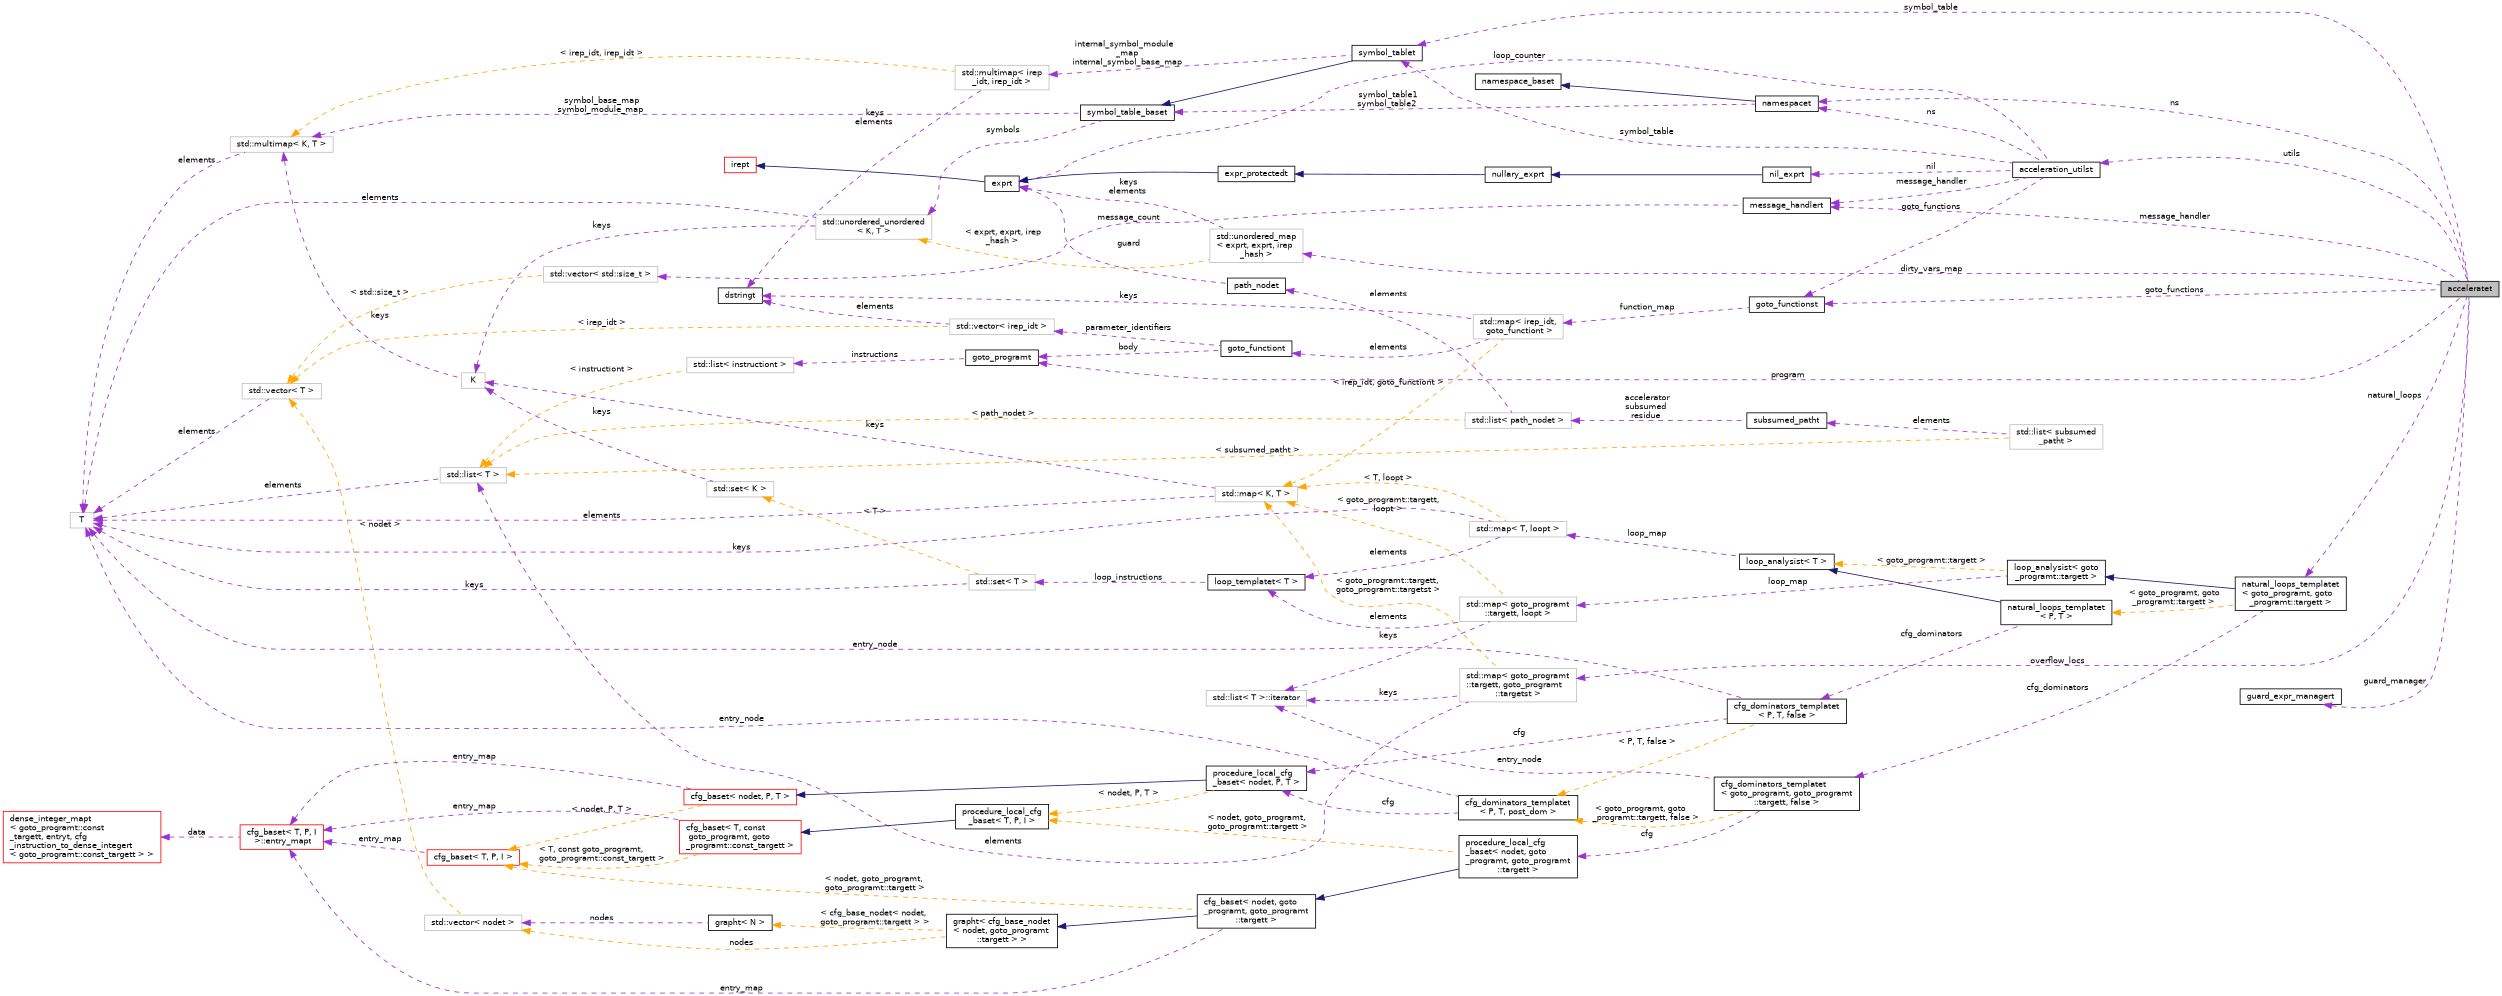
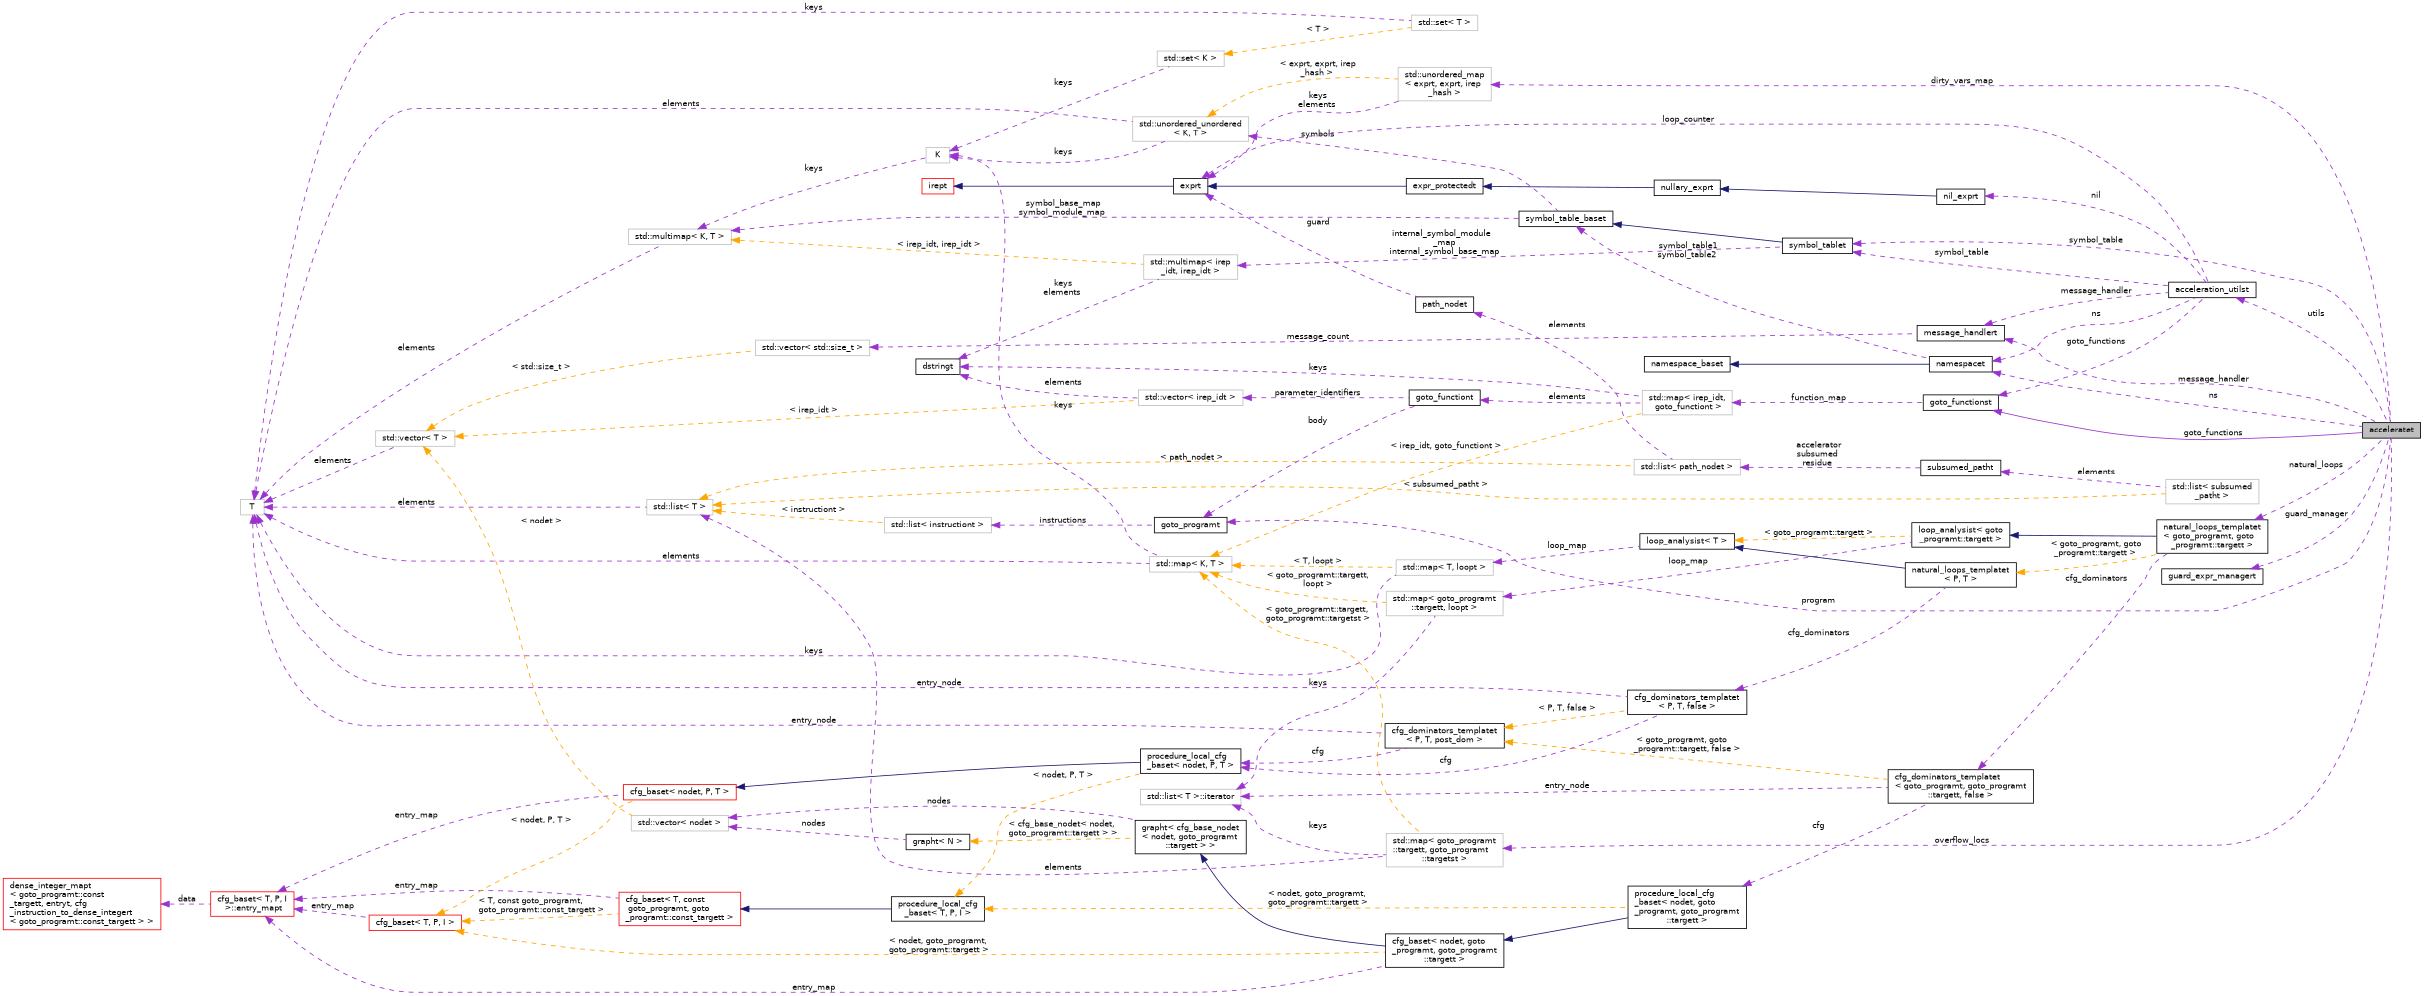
edge "acceleratet" -> "goto_functionst": style dashed -> solid
node "loop_templatet< T >": removed
edge "grapht< cfg_base_nodet < nodet, goto_programt ::targett > >" -> "std::vector< nodet >": color orange -> darkorchid3
